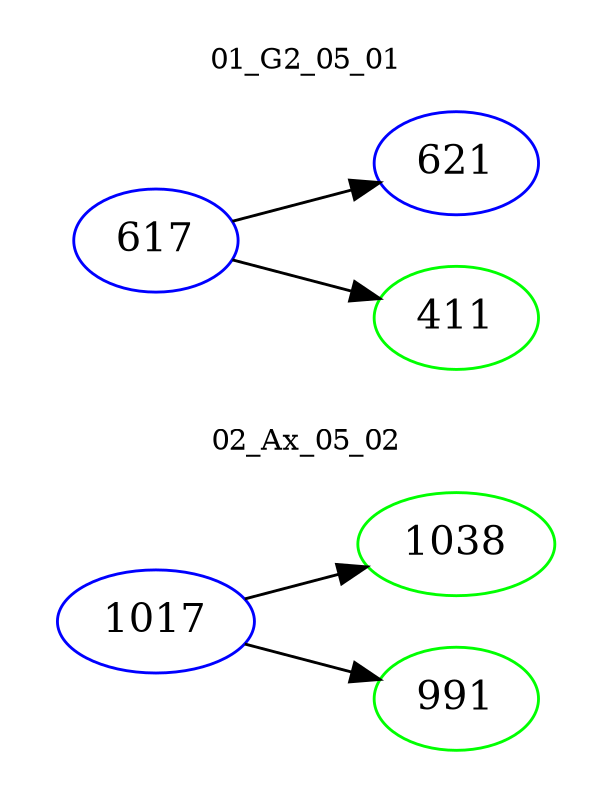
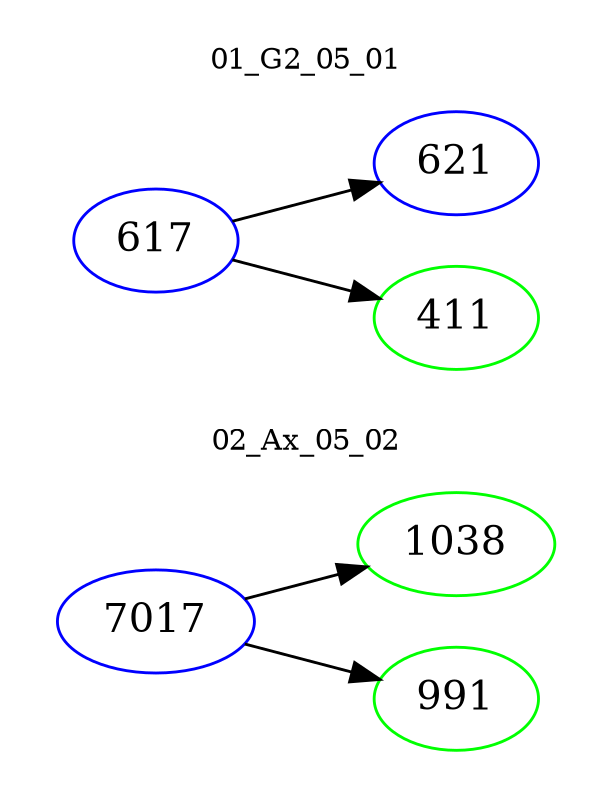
node "1017": label "1017" -> "7017"
